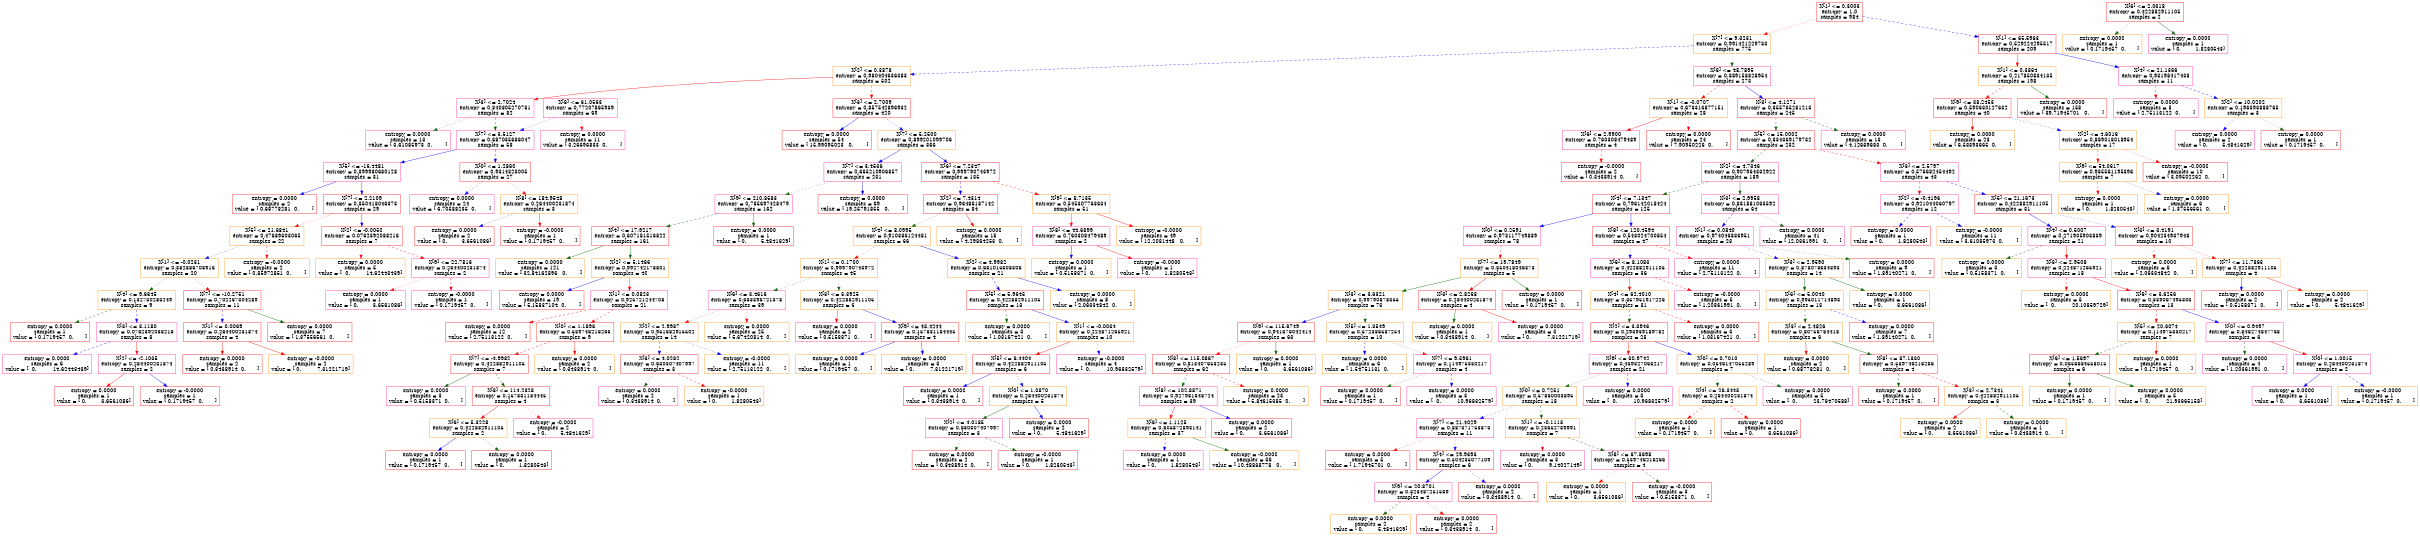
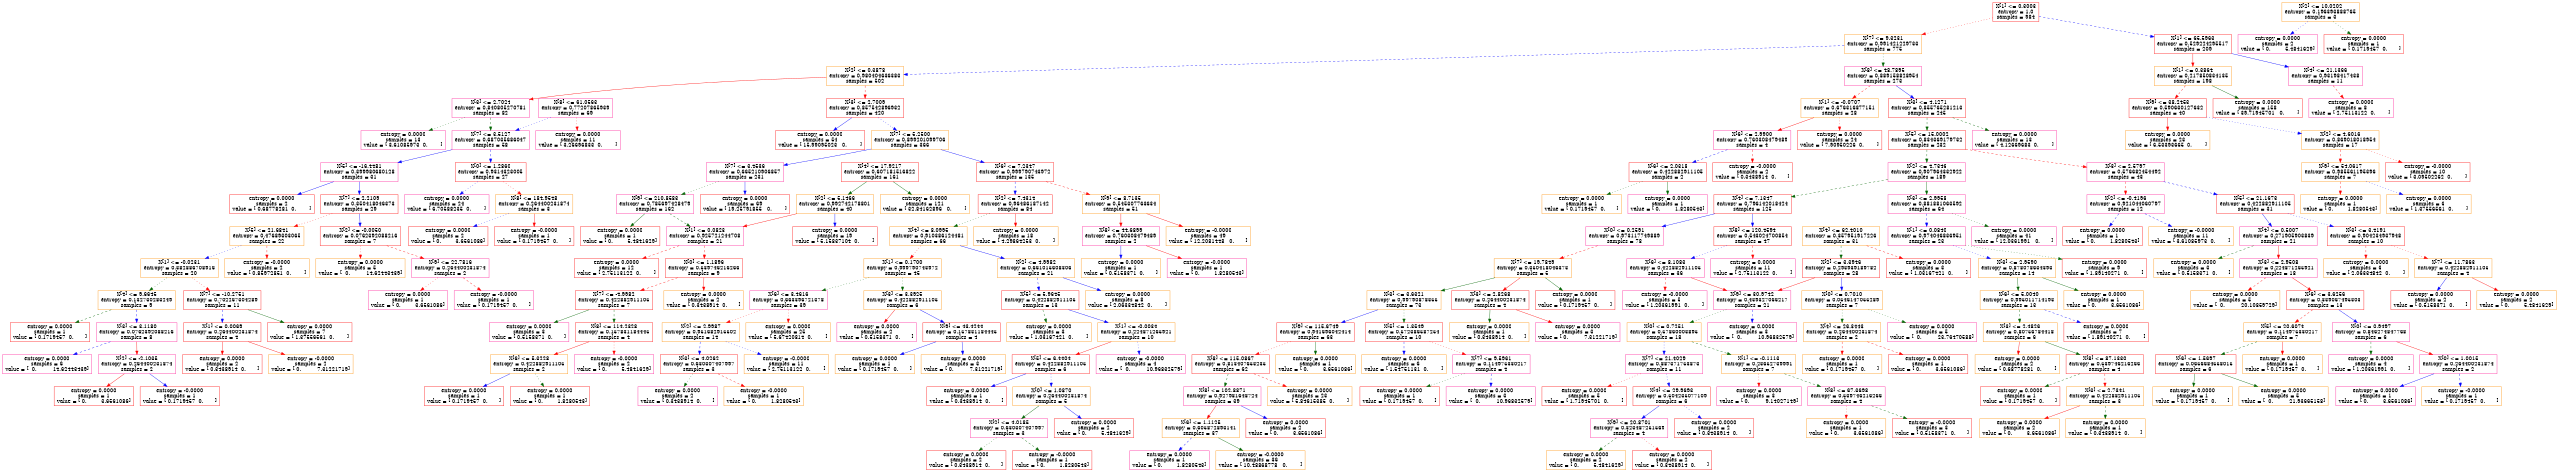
edge "X[4] <= 21.1366 entropy = 0.93198417438 samples = 11" -> "X[2] <= 10.0202 entropy = 0.196393888765 samples = 3": removed
edge "X[6] <= 2.9900 entropy = 0.760308479489 samples = 4" -> "X[6] <= 2.0318 entropy = 0.422882911105 samples = 2": added
edge "X[9] <= 210.8583 entropy = 0.785697428479 samples = 162" -> "X[4] <= 17.9217 entropy = 0.607181516822 samples = 161": now "X[9] <= 210.8583 entropy = 0.785697428479 samples = 162" -> "X[1] <= 0.0823 entropy = 0.925721244708 samples = 21"
edge "X[6] <= 8.1083 entropy = 0.422882911105 samples = 36" -> "X[4] <= 62.4010 entropy = 0.357951917226 samples = 31": now "X[6] <= 8.1083 entropy = 0.422882911105 samples = 36" -> "X[9] <= 30.9742 entropy = 0.439327066217 samples = 21"
node "X[6] <= 5.0040 entropy = 0.995011714893 samples = 13": label "X[6] <= 5.0040 entropy = 0.995011714893 samples = 13" -> "X[6] <= 5.0040 entropy = 0.995011714193 samples = 13"
node "X[9] <= 115.6749 entropy = 0.941676042414 samples = 63": label "X[9] <= 115.6749 entropy = 0.941676042414 samples = 63" -> "X[9] <= 115.6749 entropy = 0.941696042414 samples = 63"
node "X[5] <= 1.3549 entropy = 0.572386587254 samples = 10": color darkorange -> red
